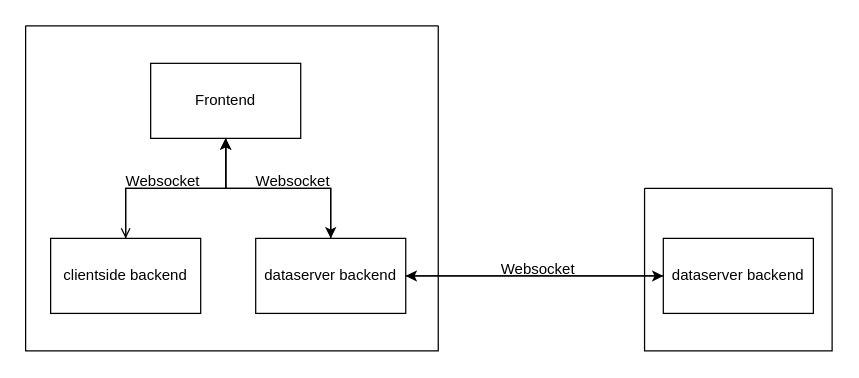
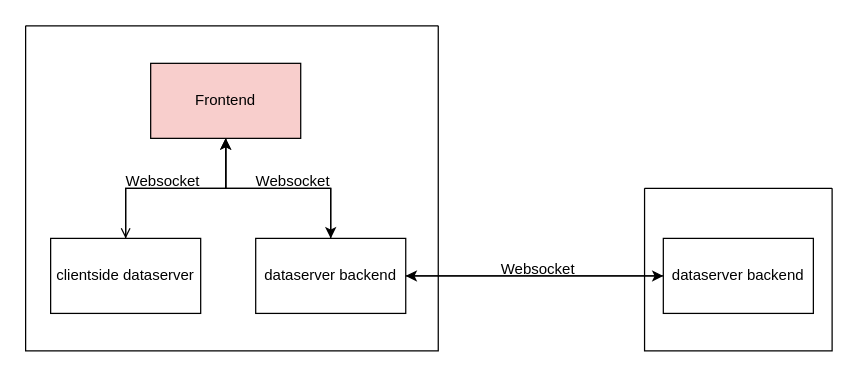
node "Frontend": fillcolor #ffffff -> #f8cecc
node "clientside backend": label "clientside backend" -> "clientside dataserver"
